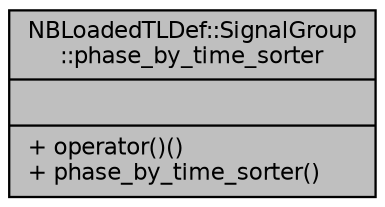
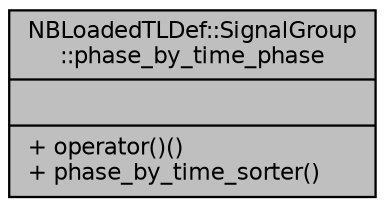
node "NBLoadedTLDef::SignalGroup": text "::phase_by_time_sorter" -> "::phase_by_time_phase"
